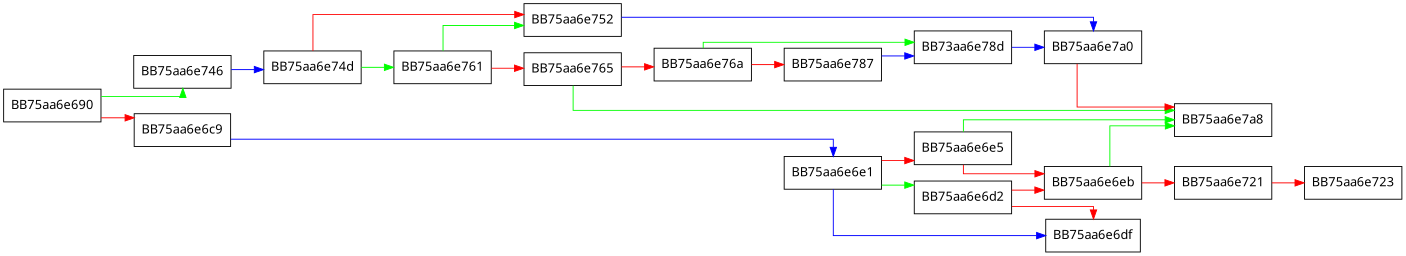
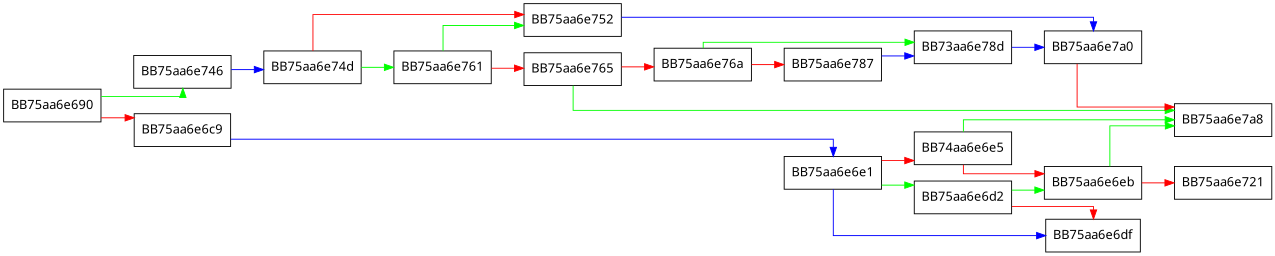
node "BB75aa6e6e5": label "BB75aa6e6e5" -> "BB74aa6e6e5"
node "BB75aa6e723": removed
edge "BB75aa6e6d2" -> "BB75aa6e6eb": color red -> green
